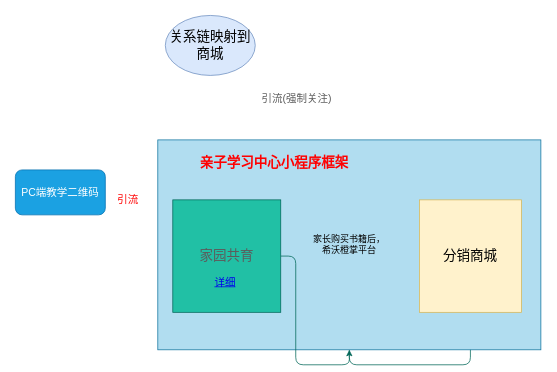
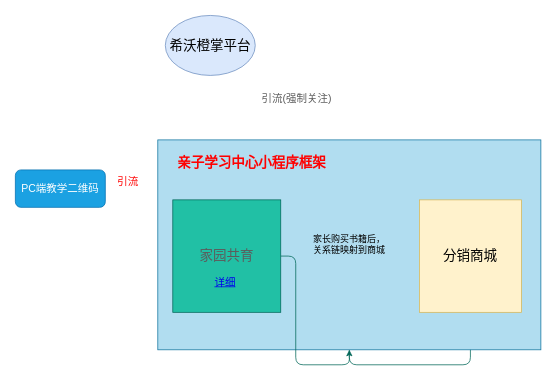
node "关系链映射到商城": label "关系链映射到商城" -> "希沃橙掌平台"
node "亲子学习中心小程序框架": moved (274, 162) -> (252, 162)
node "PC端教学二维码": size 90x45 -> 90x38
node "引流": moved (128, 200) -> (128, 181)
node "家长购买书籍后， 希沃橙掌平台": label "家长购买书籍后， 希沃橙掌平台" -> "家长购买书籍后， 关系链映射到商城"
